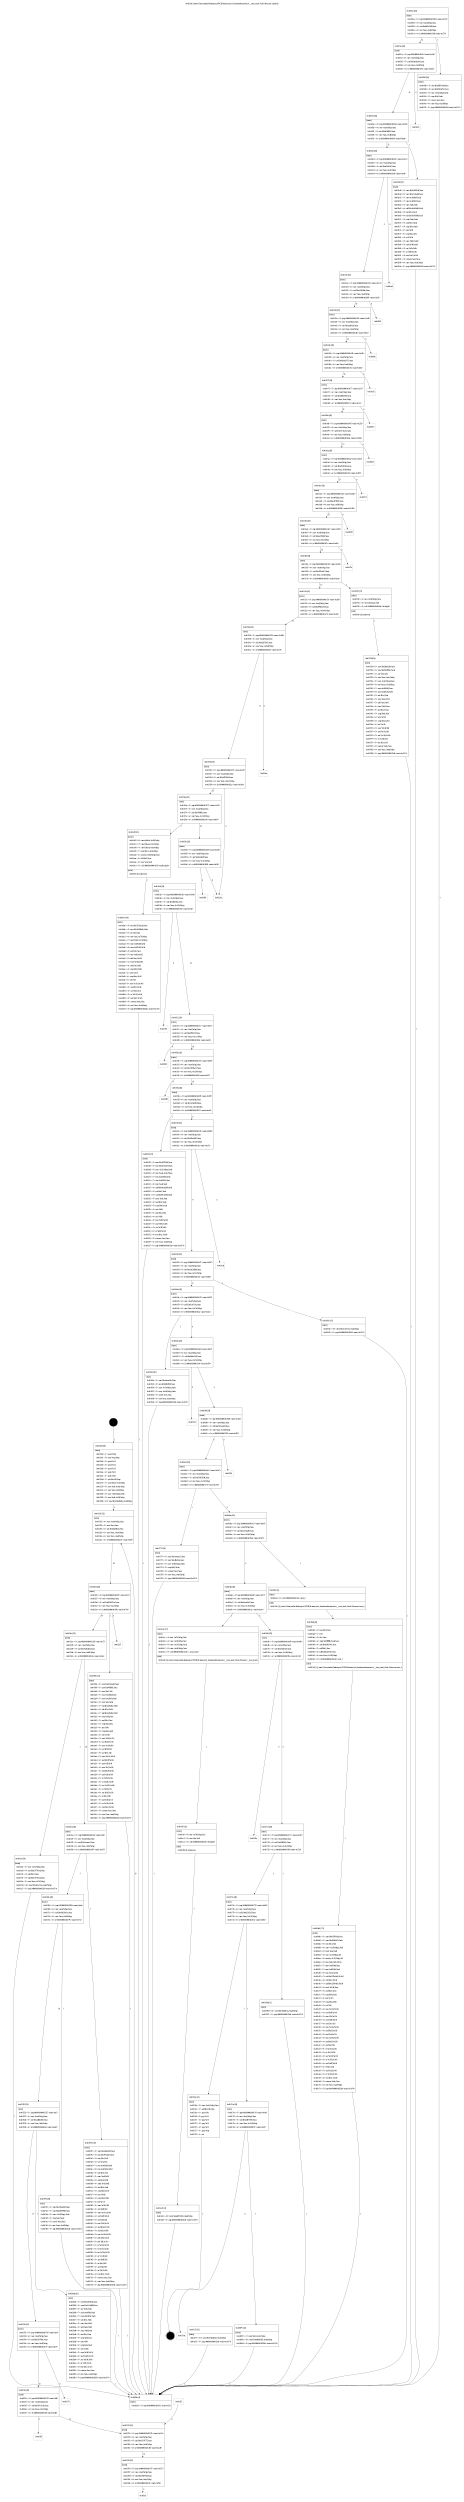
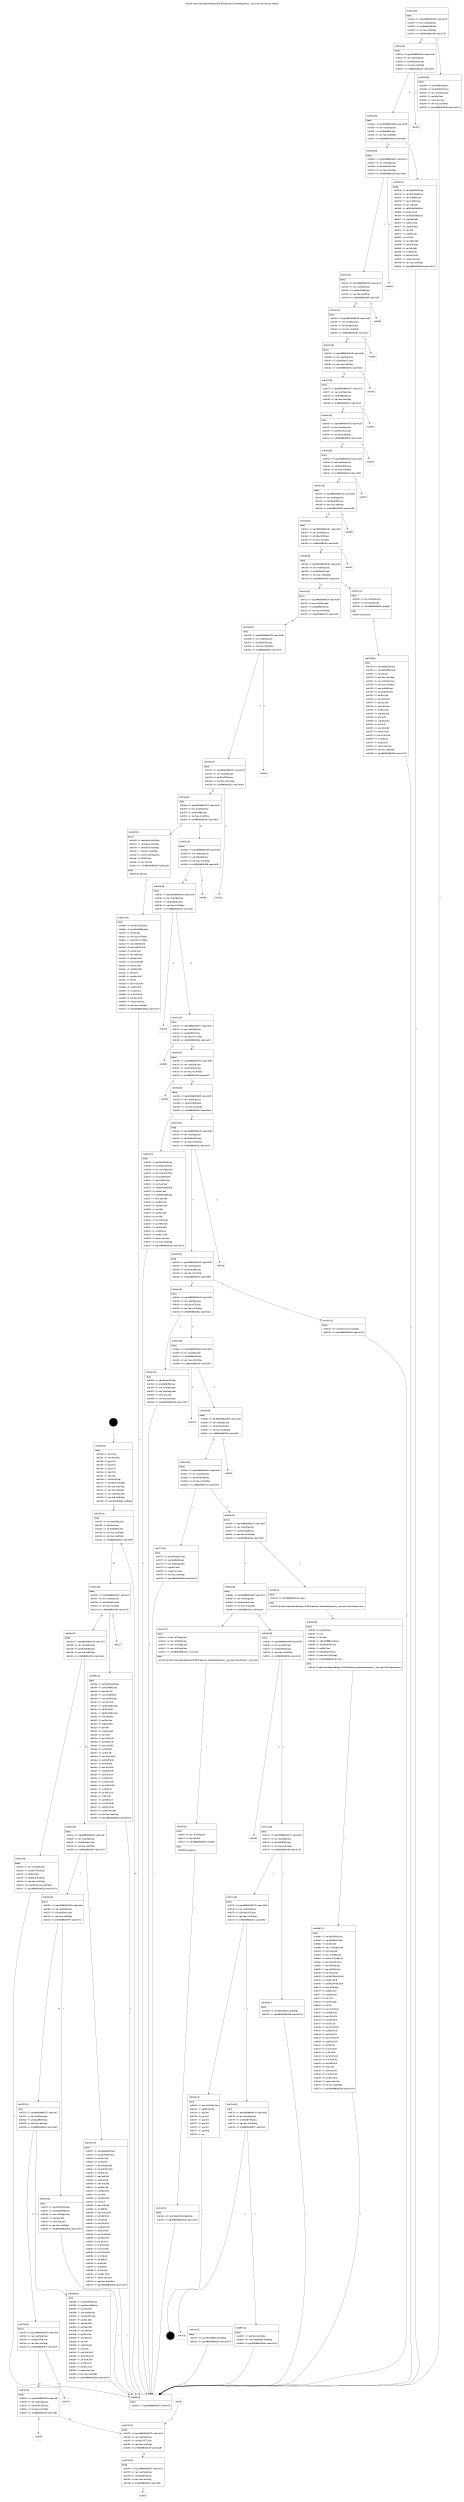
edge "0x40158a [28]" -> "0x4022ca": now "0x40158a [28]" -> "0x4015a6 [28]"
